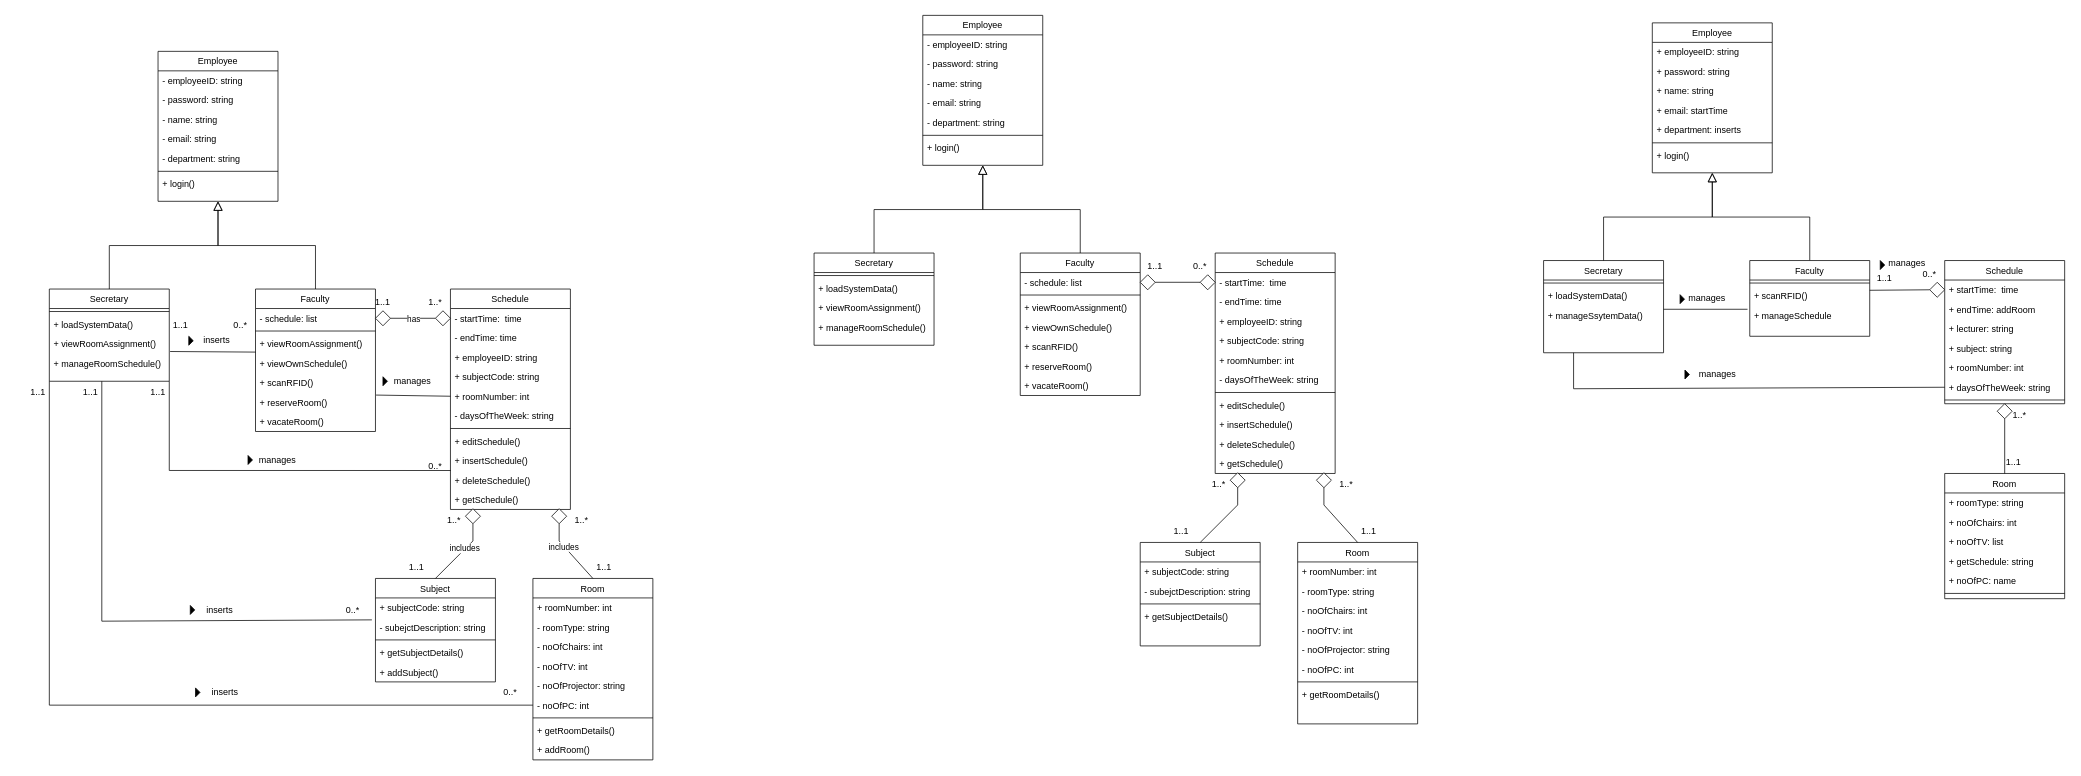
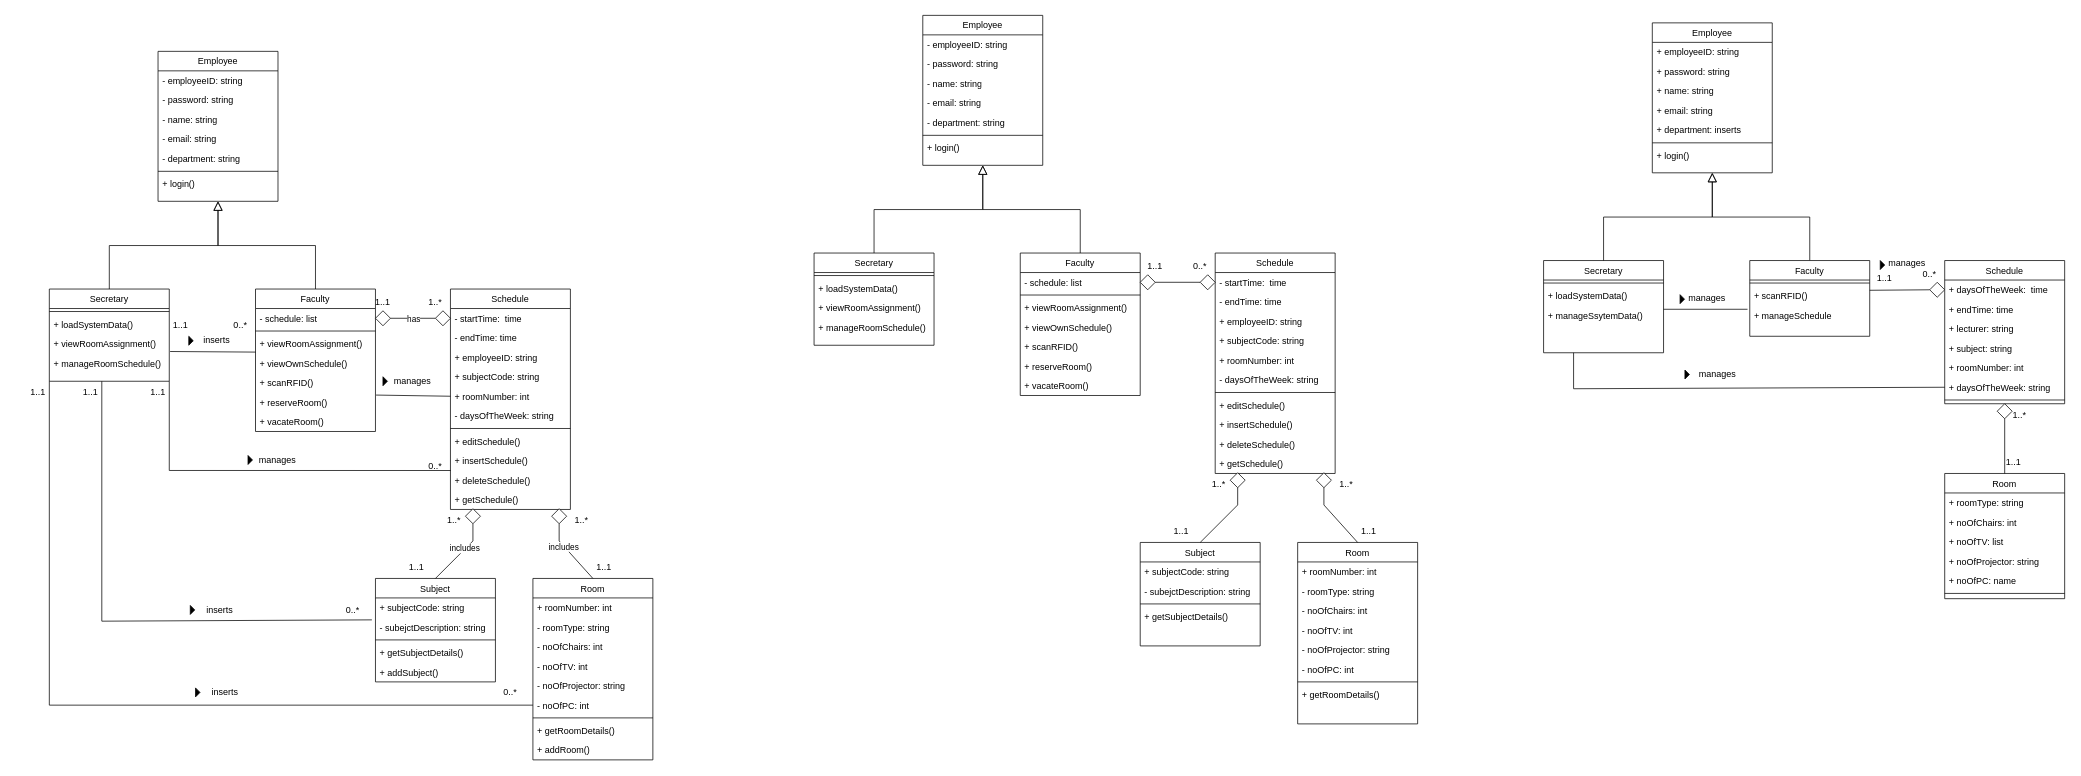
node "+ email: startTime": label "+ email: startTime" -> "+ email: string"
node "+ startTime: time": label "+ startTime: time" -> "+ daysOfTheWeek: time"
node "+ endTime: addRoom": label "+ endTime: addRoom" -> "+ endTime: time"
node "+ getSchedule: string": label "+ getSchedule: string" -> "+ noOfProjector: string"
